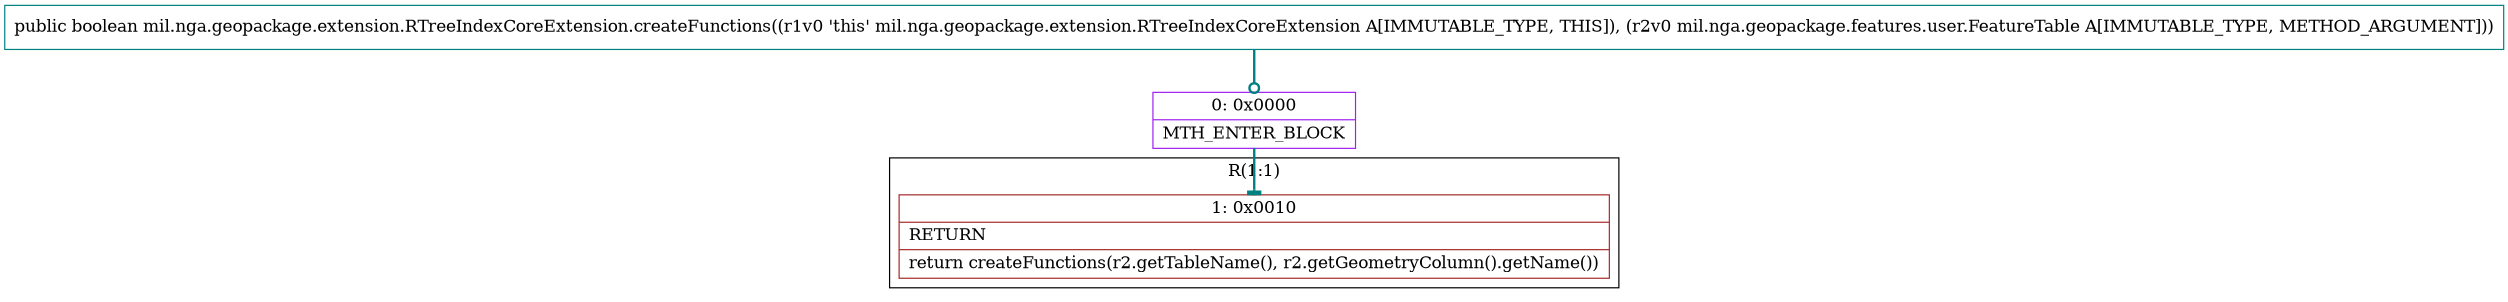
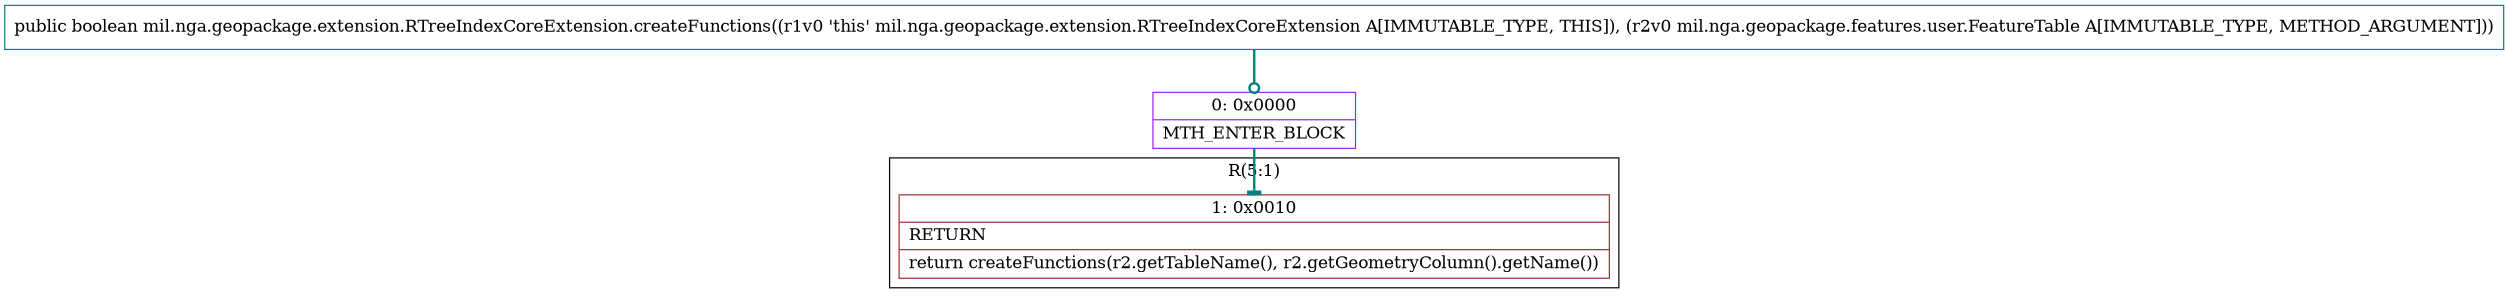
cluster "R(1:1)": label "R(1:1)" -> "R(5:1)"
